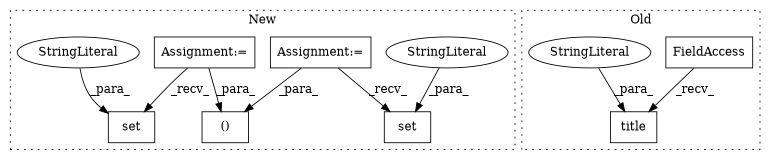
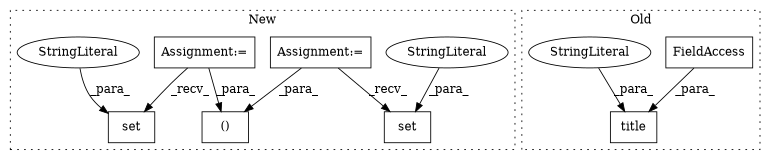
edge "FieldAccess" -> "title": label "_recv_" -> "_para_"
